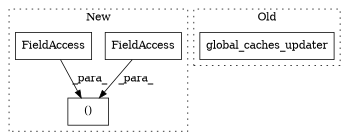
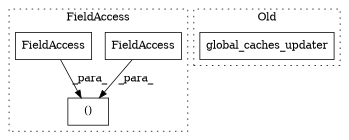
cluster "New": label "New" -> "FieldAccess"
